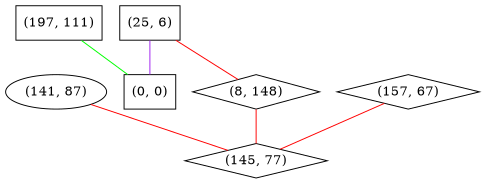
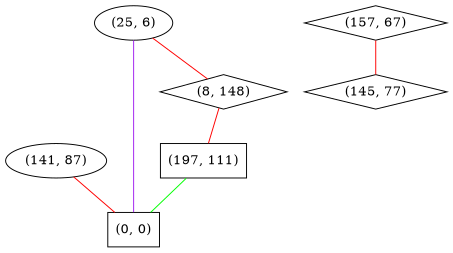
node "(25, 6)": shape box -> ellipse
edge "(8, 148)" -- "(145, 77)": now "(8, 148)" -- "(197, 111)"
edge "(141, 87)" -- "(145, 77)": now "(141, 87)" -- "(0, 0)"
